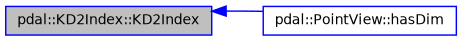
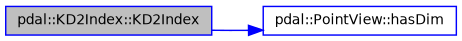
edge "pdal::PointView::hasDim" -> "pdal::KD2Index::KD2Index": reversed
